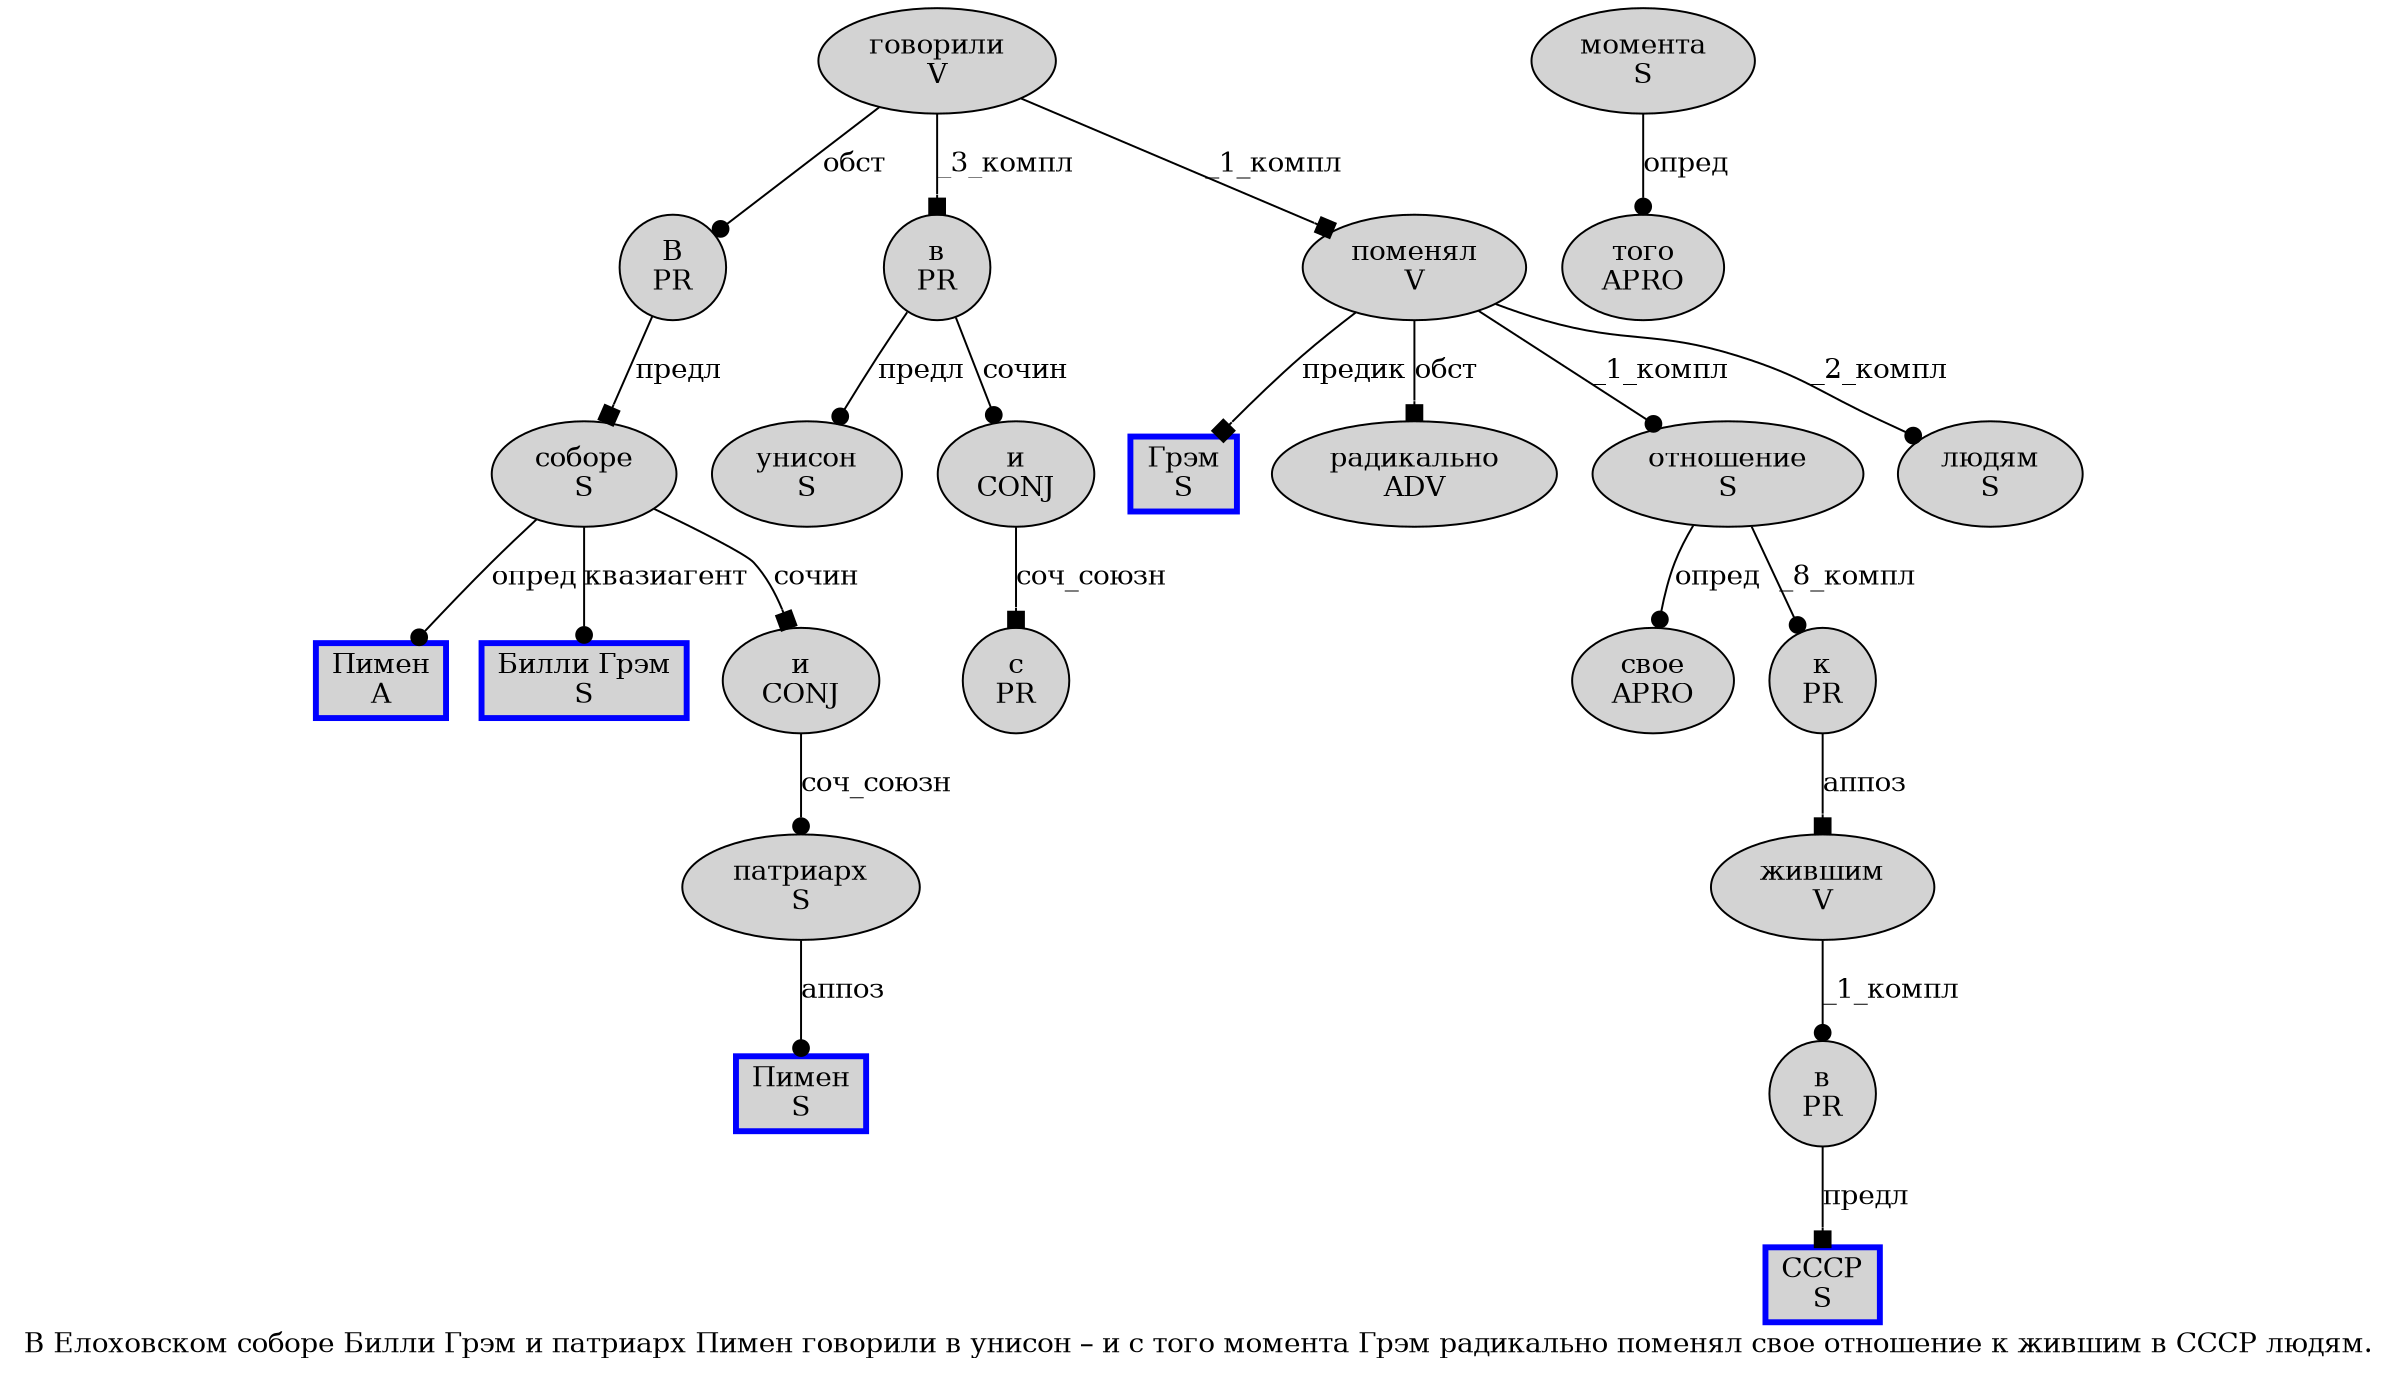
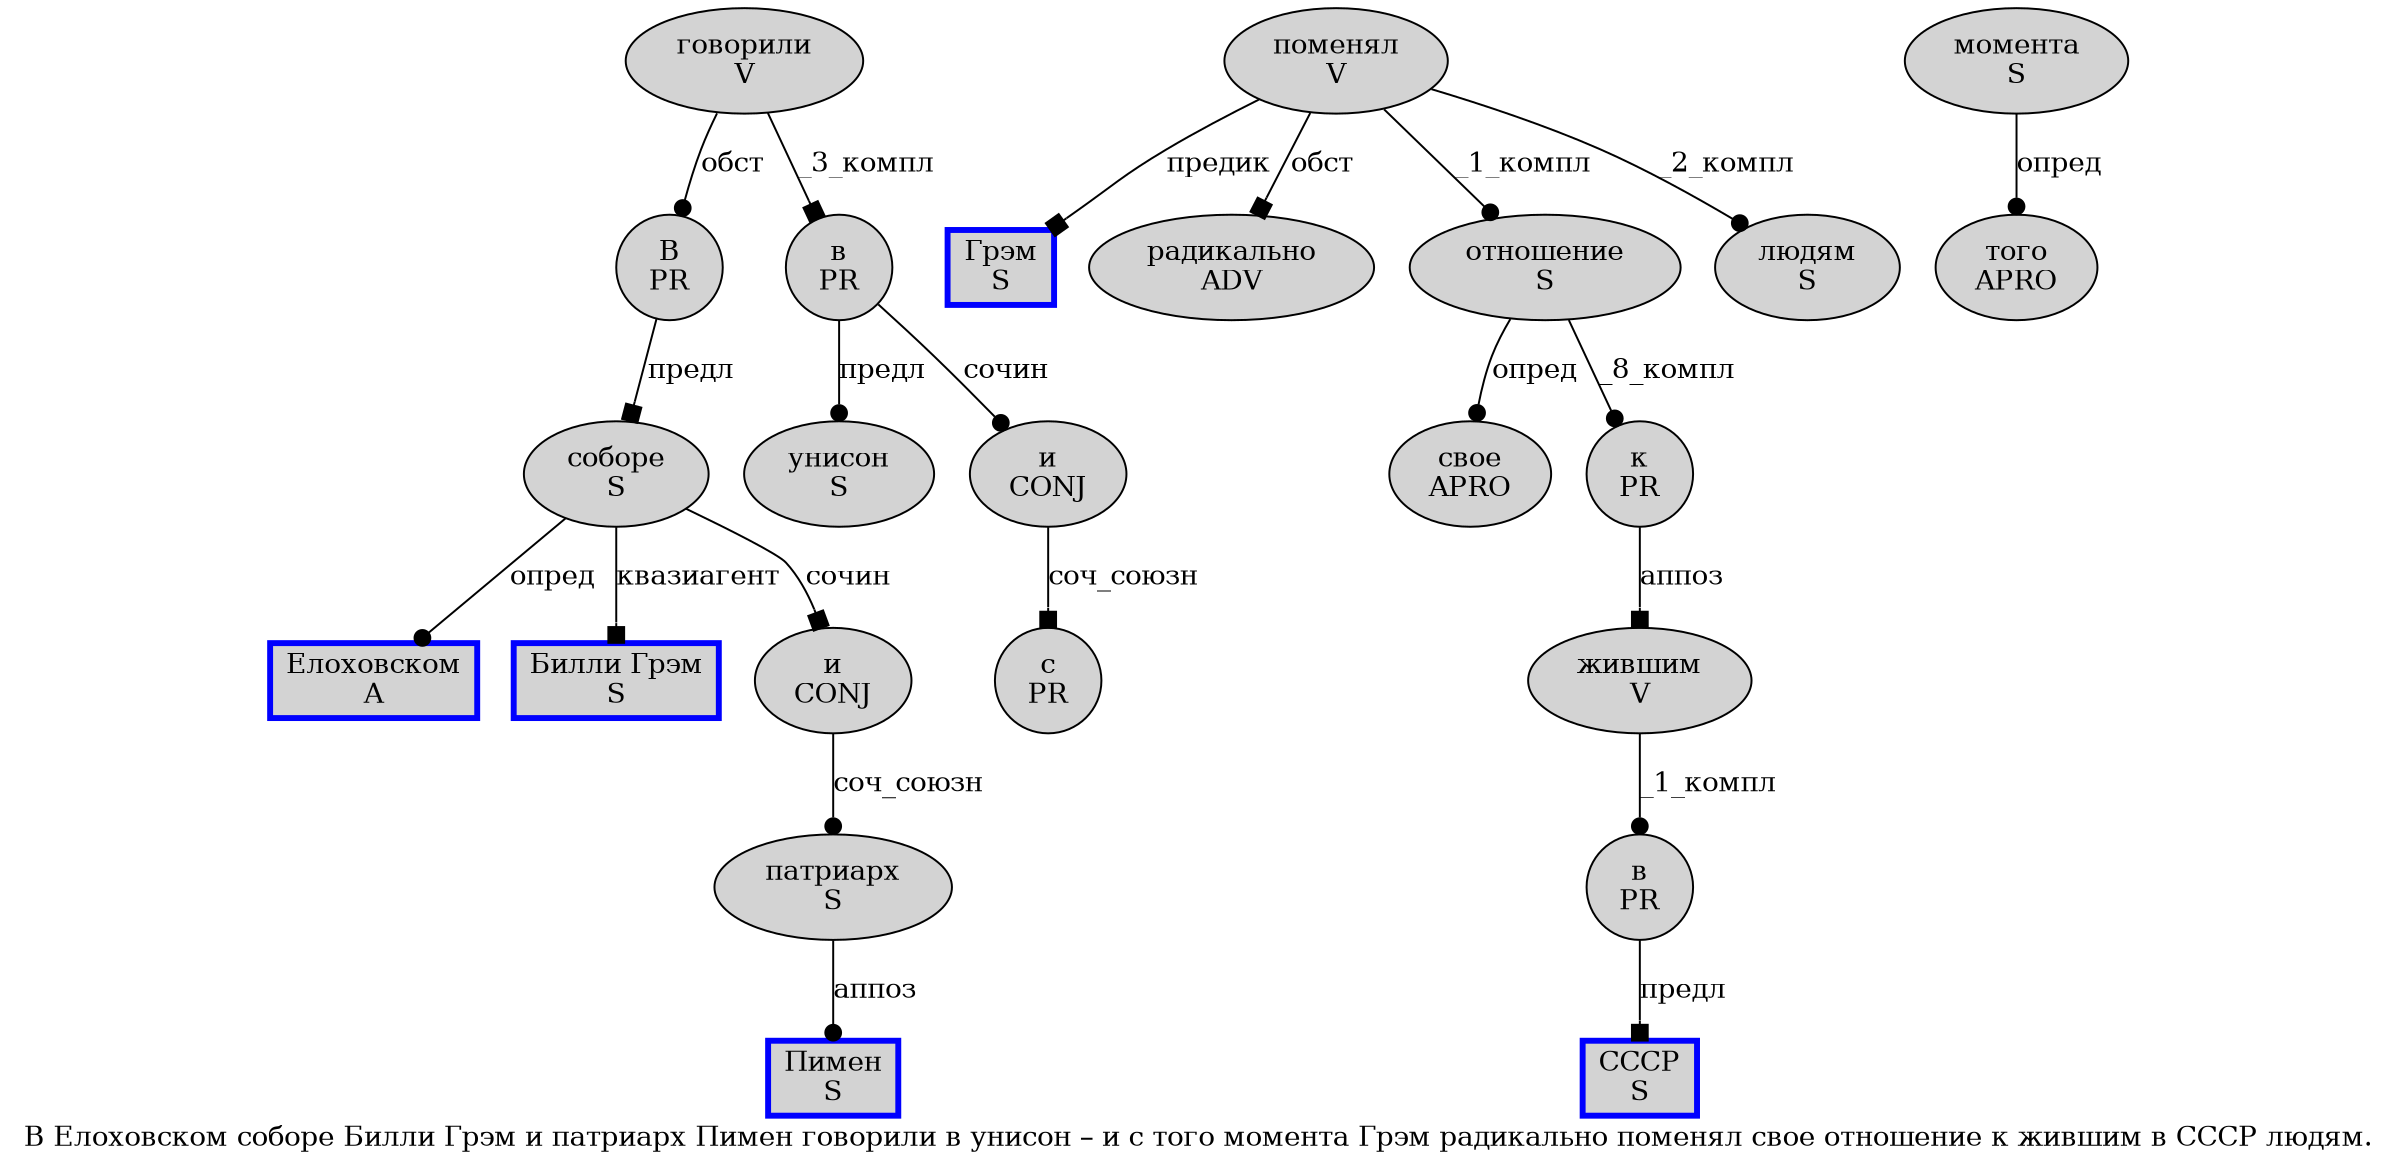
edge "говорили V" -> "поменял V": removed, label "_1_компл"
edge "соборе S" -> "Билли Грэм S": arrowhead dot -> box
node "Пимен A": label "Пимен A" -> "Елоховском A"
